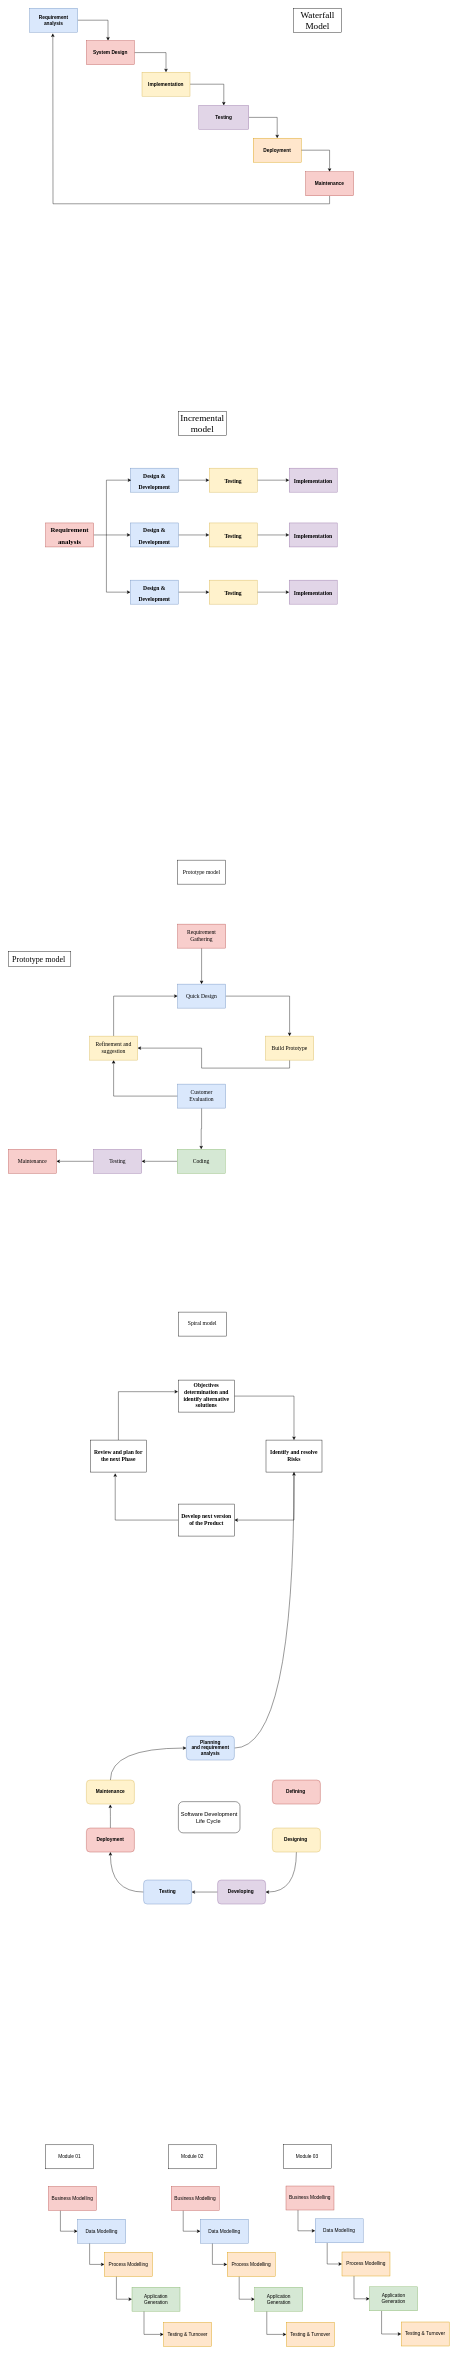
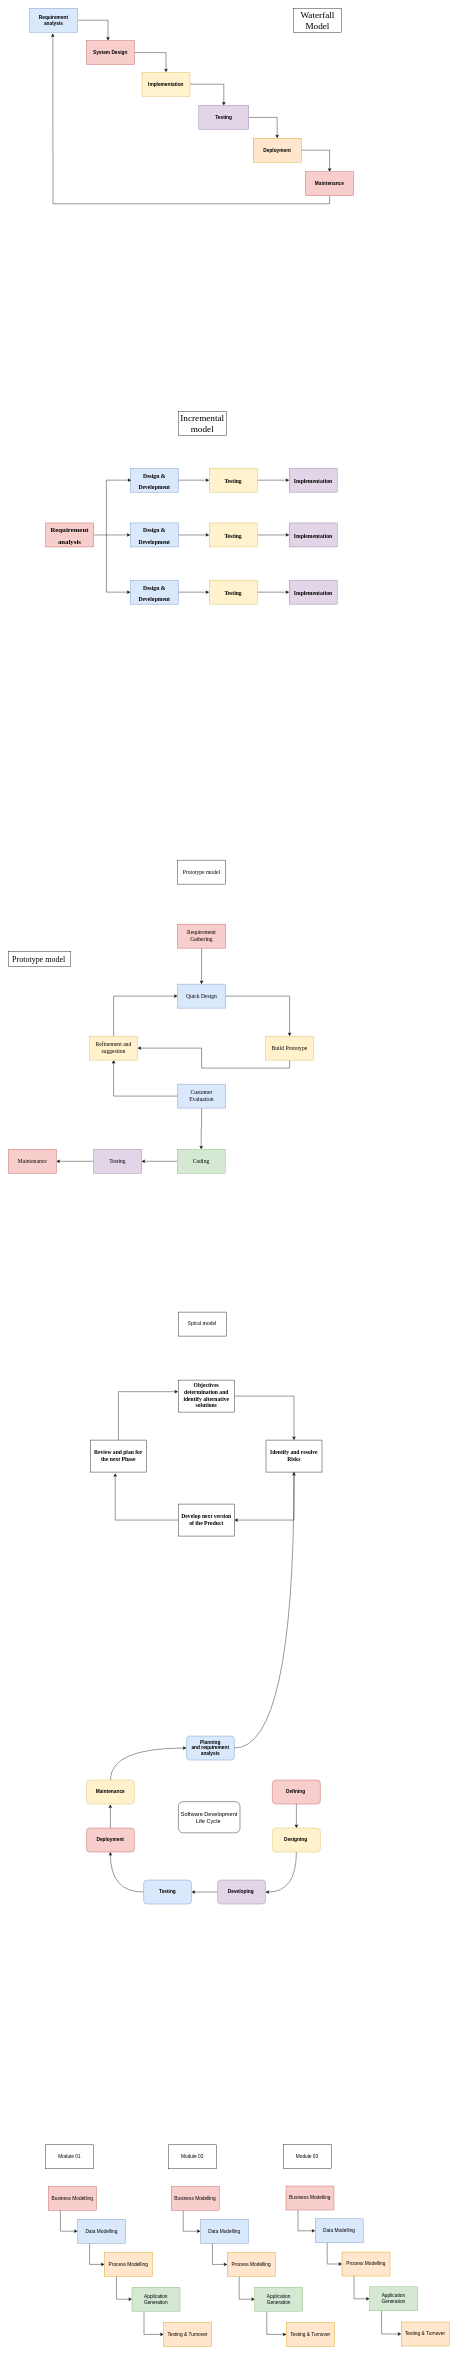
edge "Defining" -> "Designing": added
